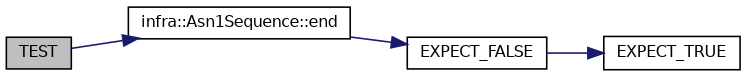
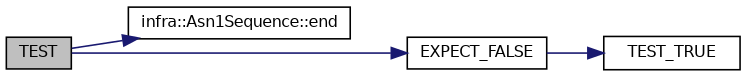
edge "infra::Asn1Sequence::end" -> "EXPECT_FALSE": now "TEST" -> "EXPECT_FALSE"
node "EXPECT_TRUE": label "EXPECT_TRUE" -> "TEST_TRUE"
